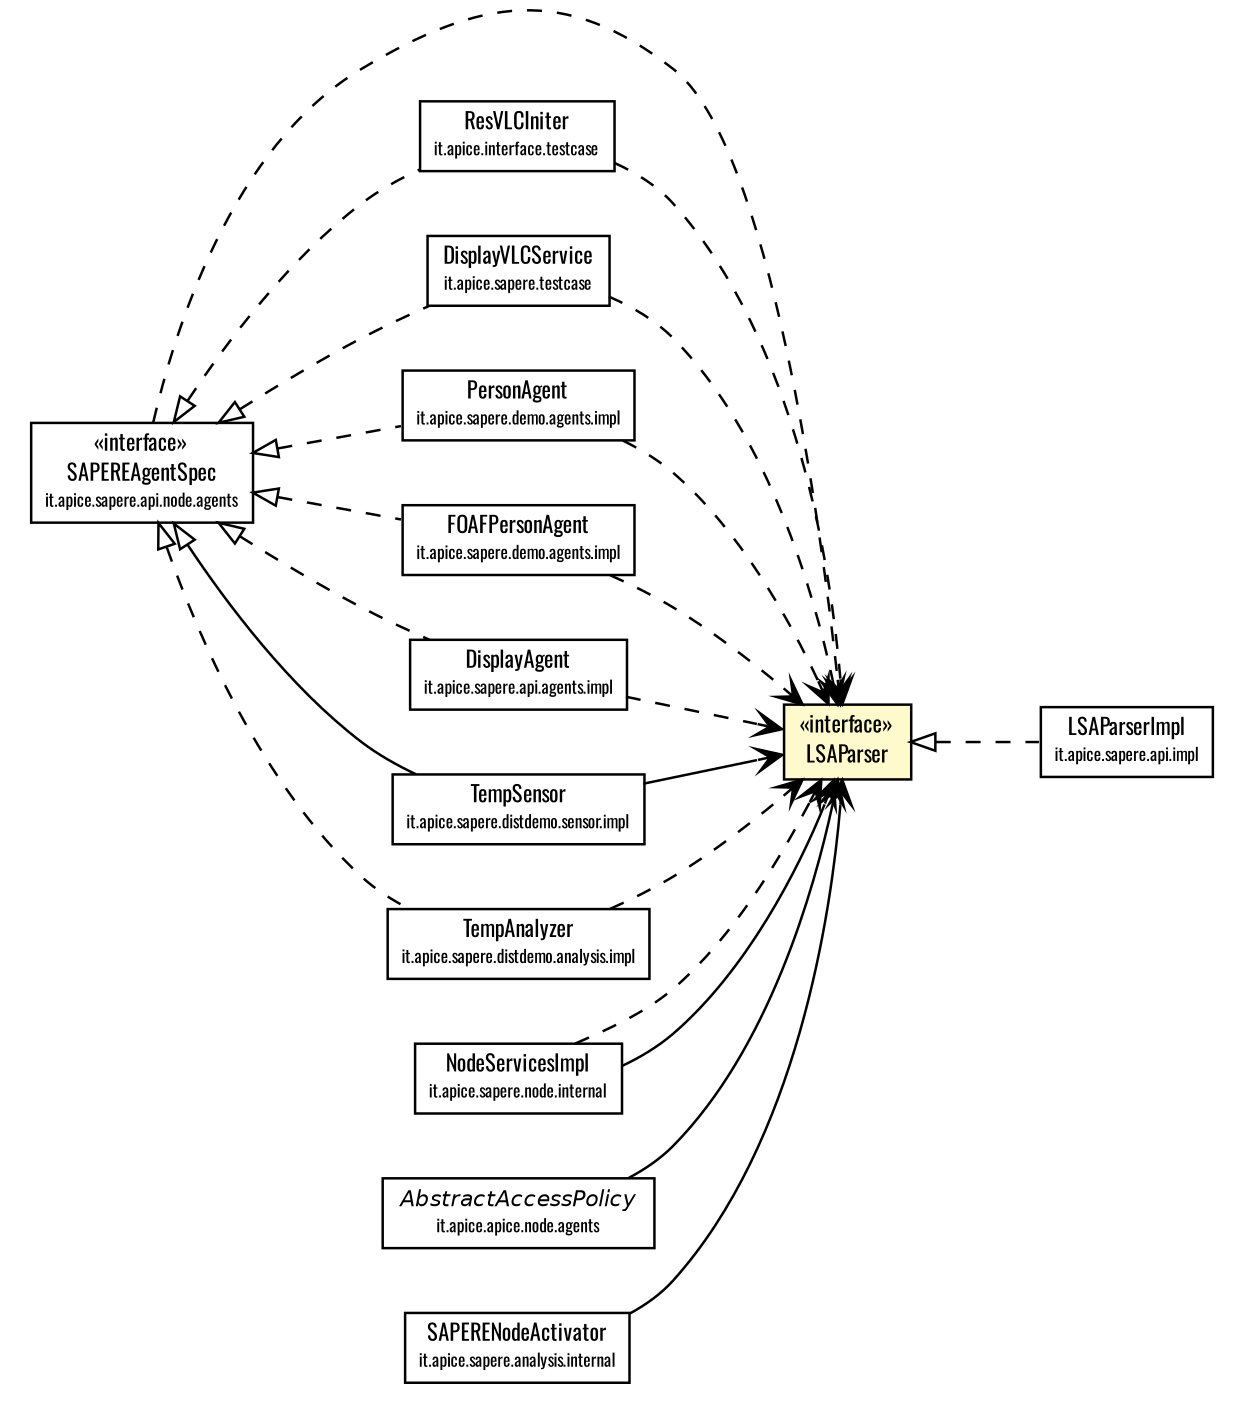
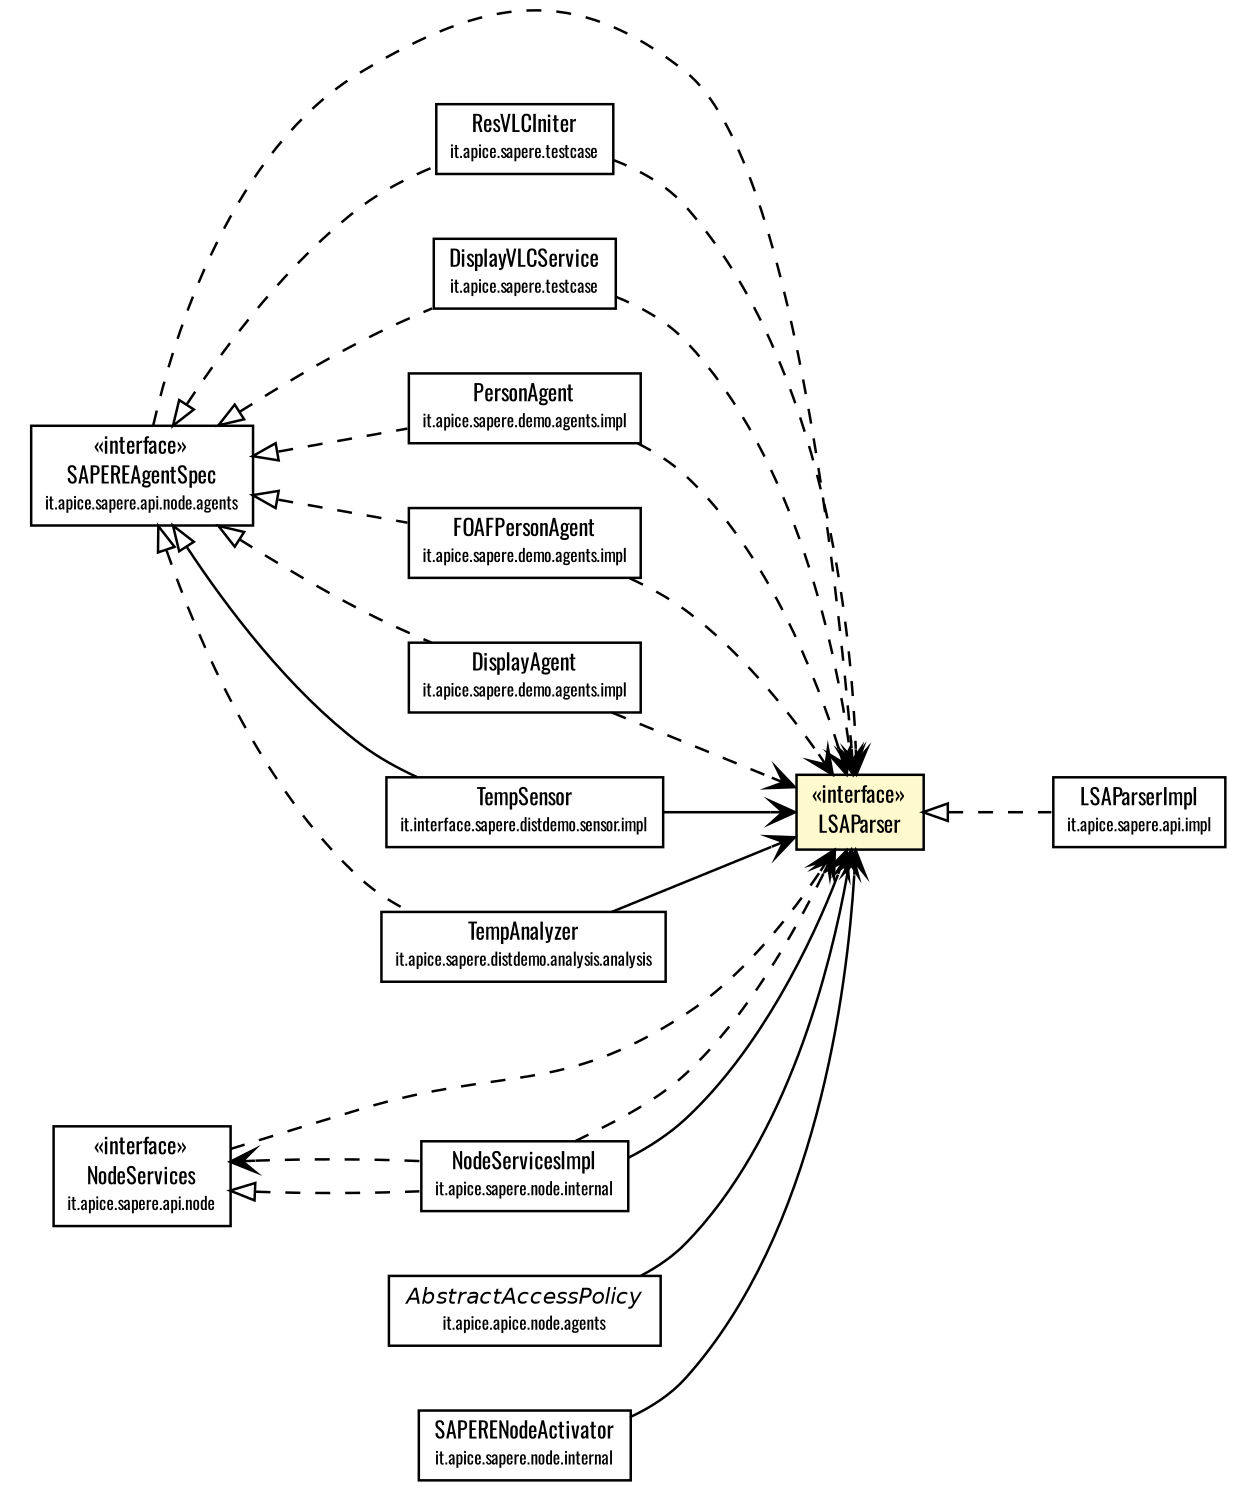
node "ResVLCIniter": text "it.apice.interface.testcase" -> "it.apice.sapere.testcase"
node "DisplayAgent": text "it.apice.sapere.api.agents.impl" -> "it.apice.sapere.demo.agents.impl"
node "TempSensor": text "it.apice.sapere.distdemo.sensor.impl" -> "it.interface.sapere.distdemo.sensor.impl"
edge "TempAnalyzer" -> "LSAParser": style dashed -> solid
node "TempAnalyzer": text "it.apice.sapere.distdemo.analysis.impl" -> "it.apice.sapere.distdemo.analysis.analysis"
node "NodeServices": added
node "SAPERENodeActivator": text "it.apice.sapere.analysis.internal" -> "it.apice.sapere.node.internal"
